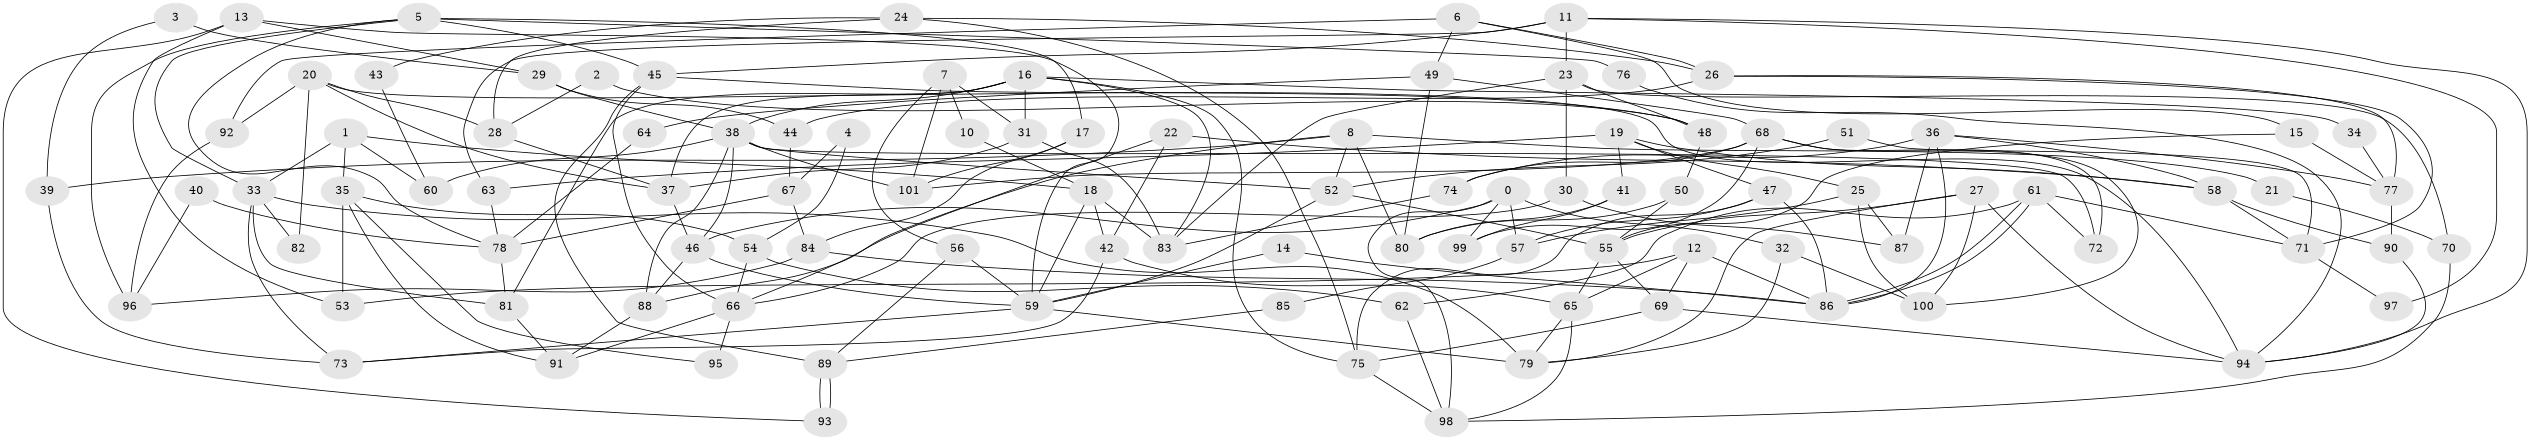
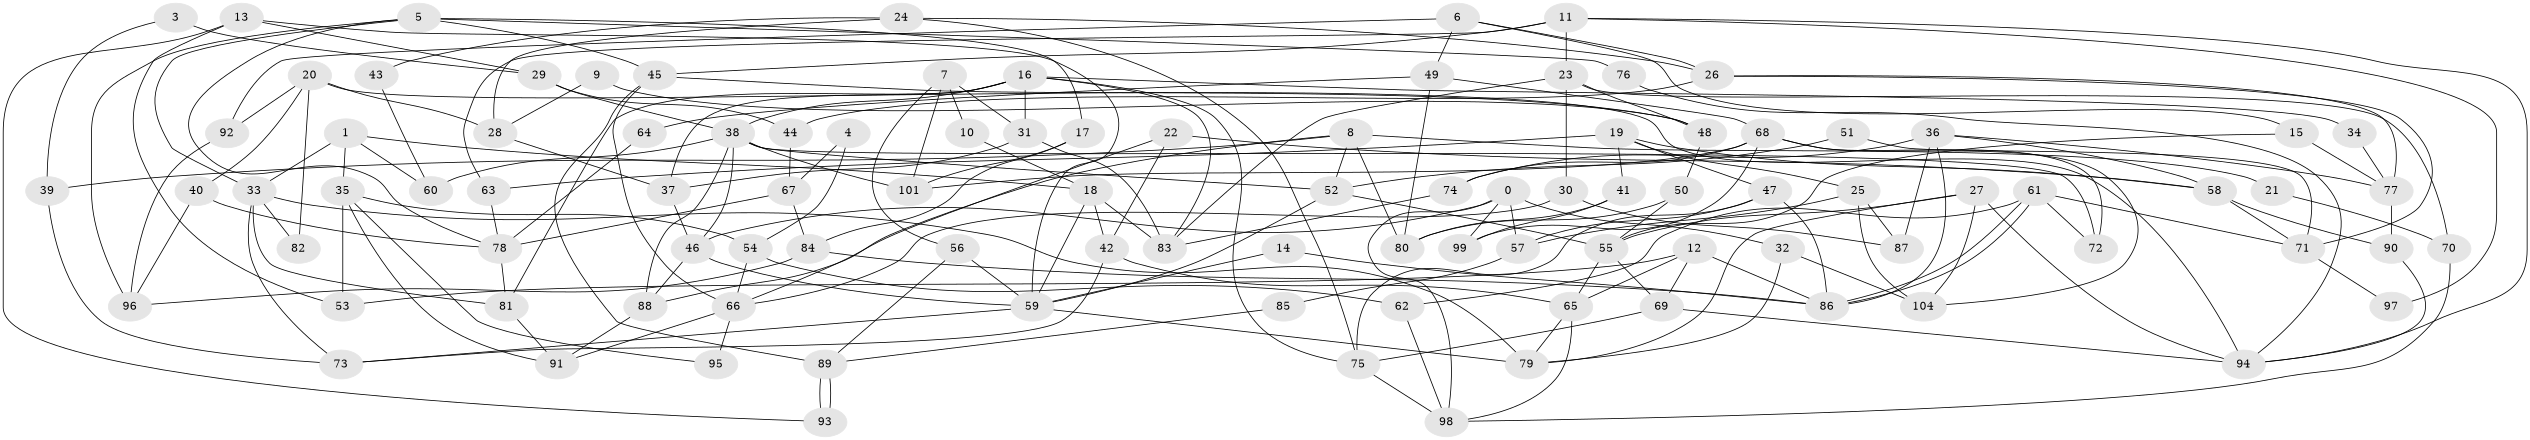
node "2": label "2" -> "9"
edge "20" -- "37": now "20" -- "40"
node "100": label "100" -> "104"
